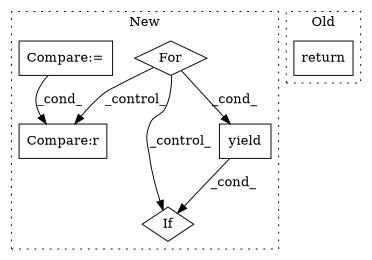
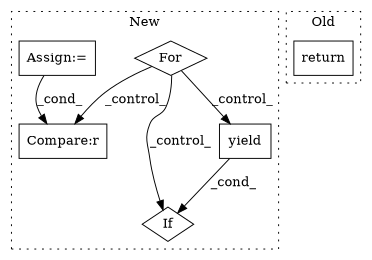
node "Compare:=": label "Compare:=" -> "Assign:="
edge "For" -> "yield": label "_cond_" -> "_control_"
